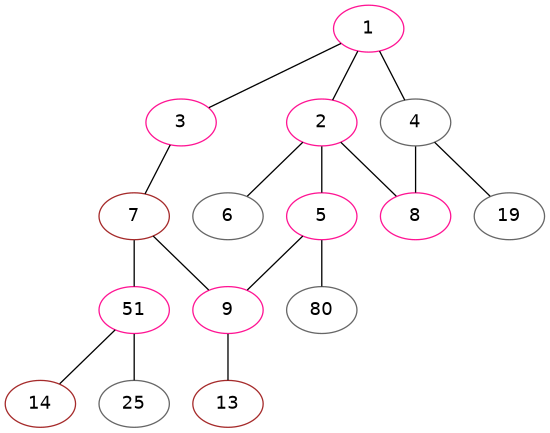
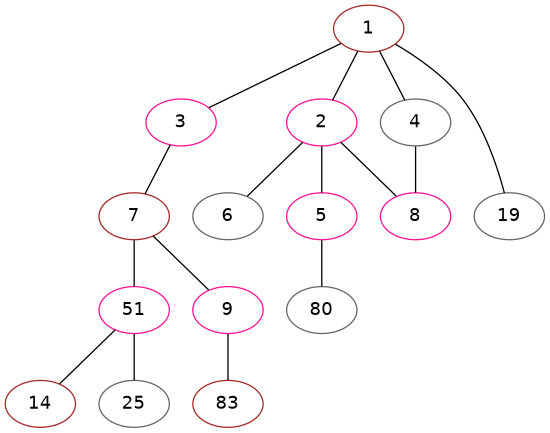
node "1": color deeppink -> brown
edge "4" -- "19": now "1" -- "19"
edge "5" -- "9": removed
node "13": label "13" -> "83"
